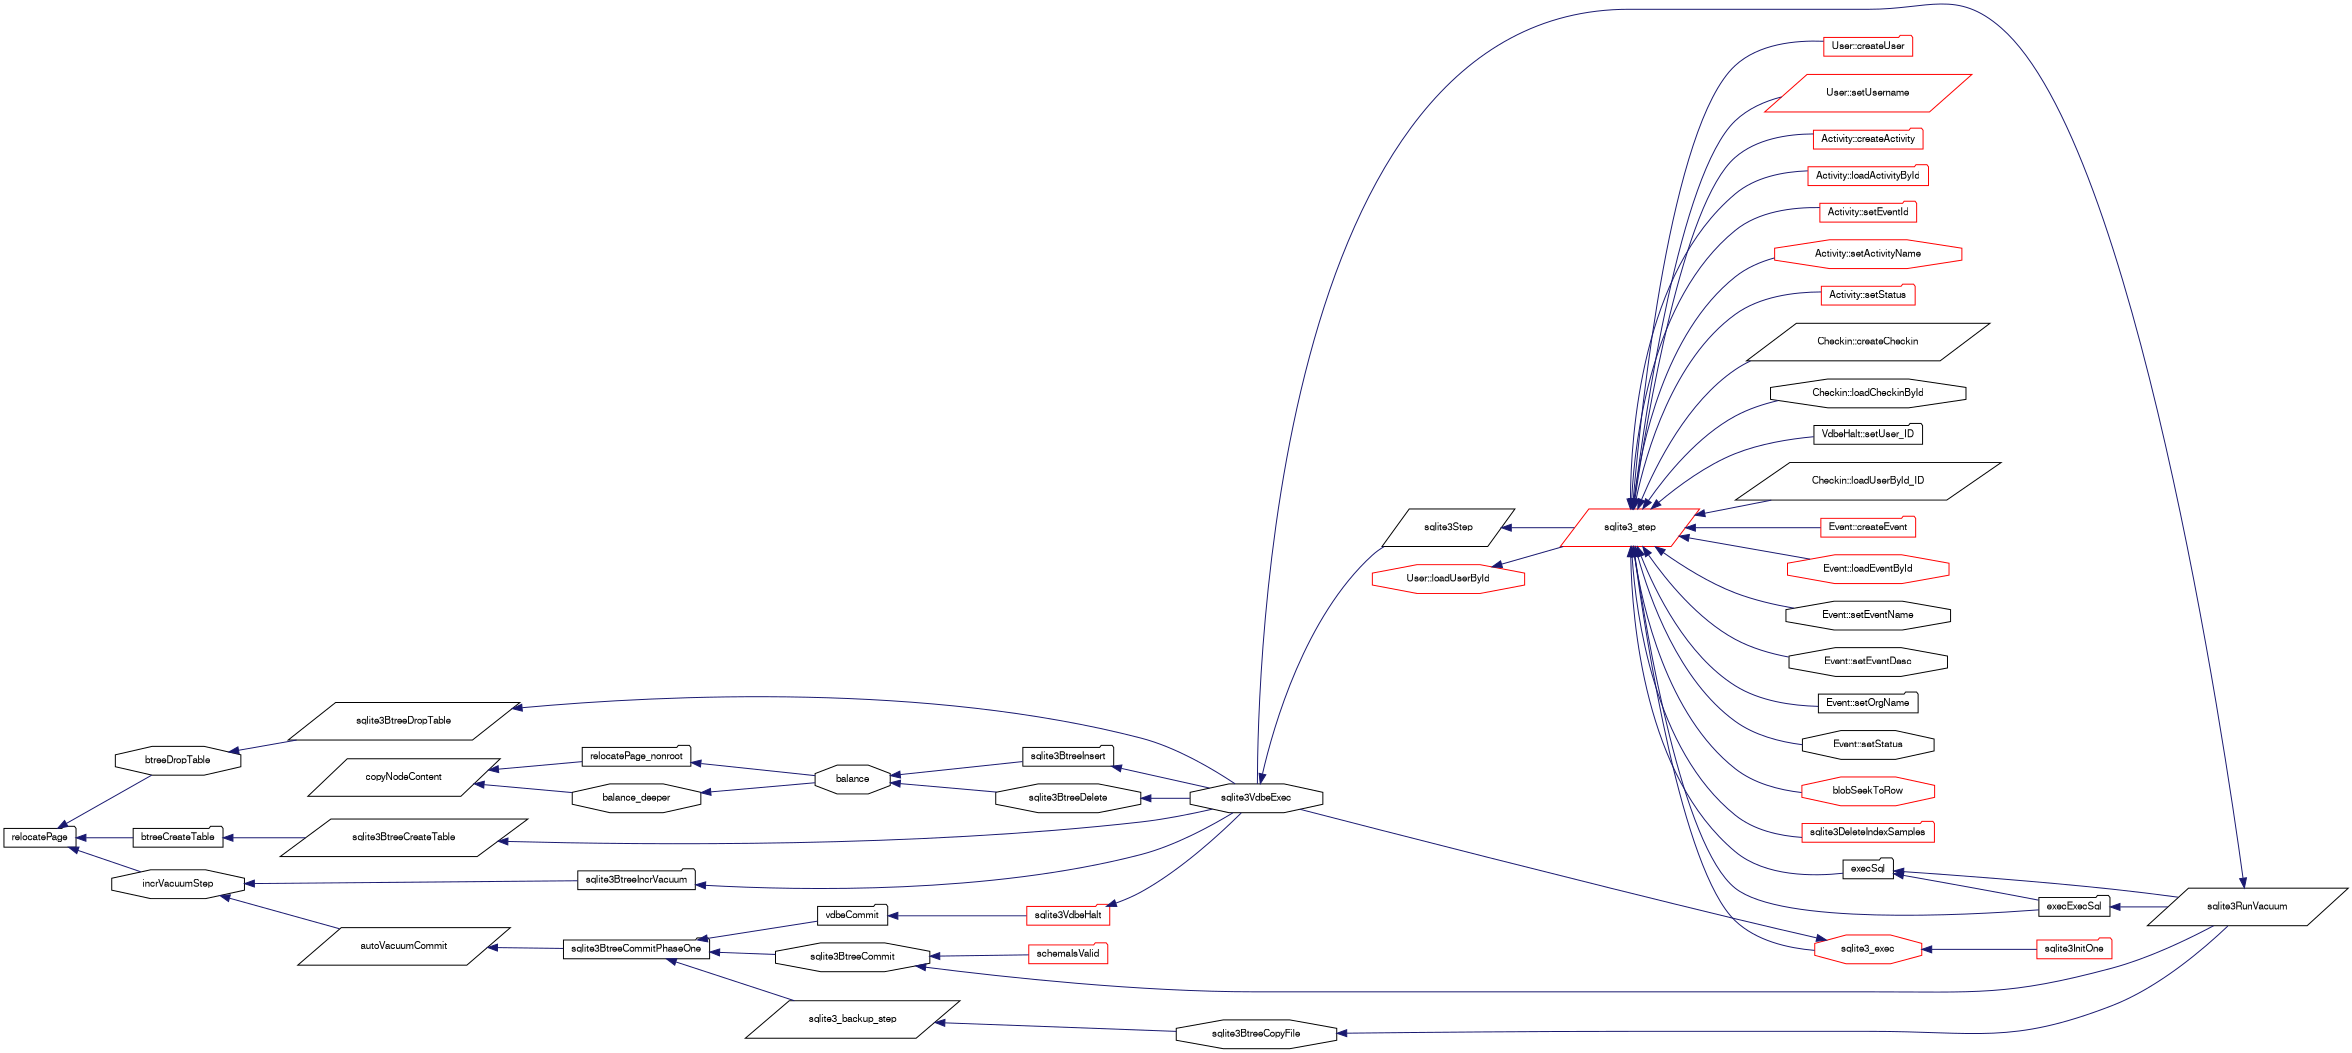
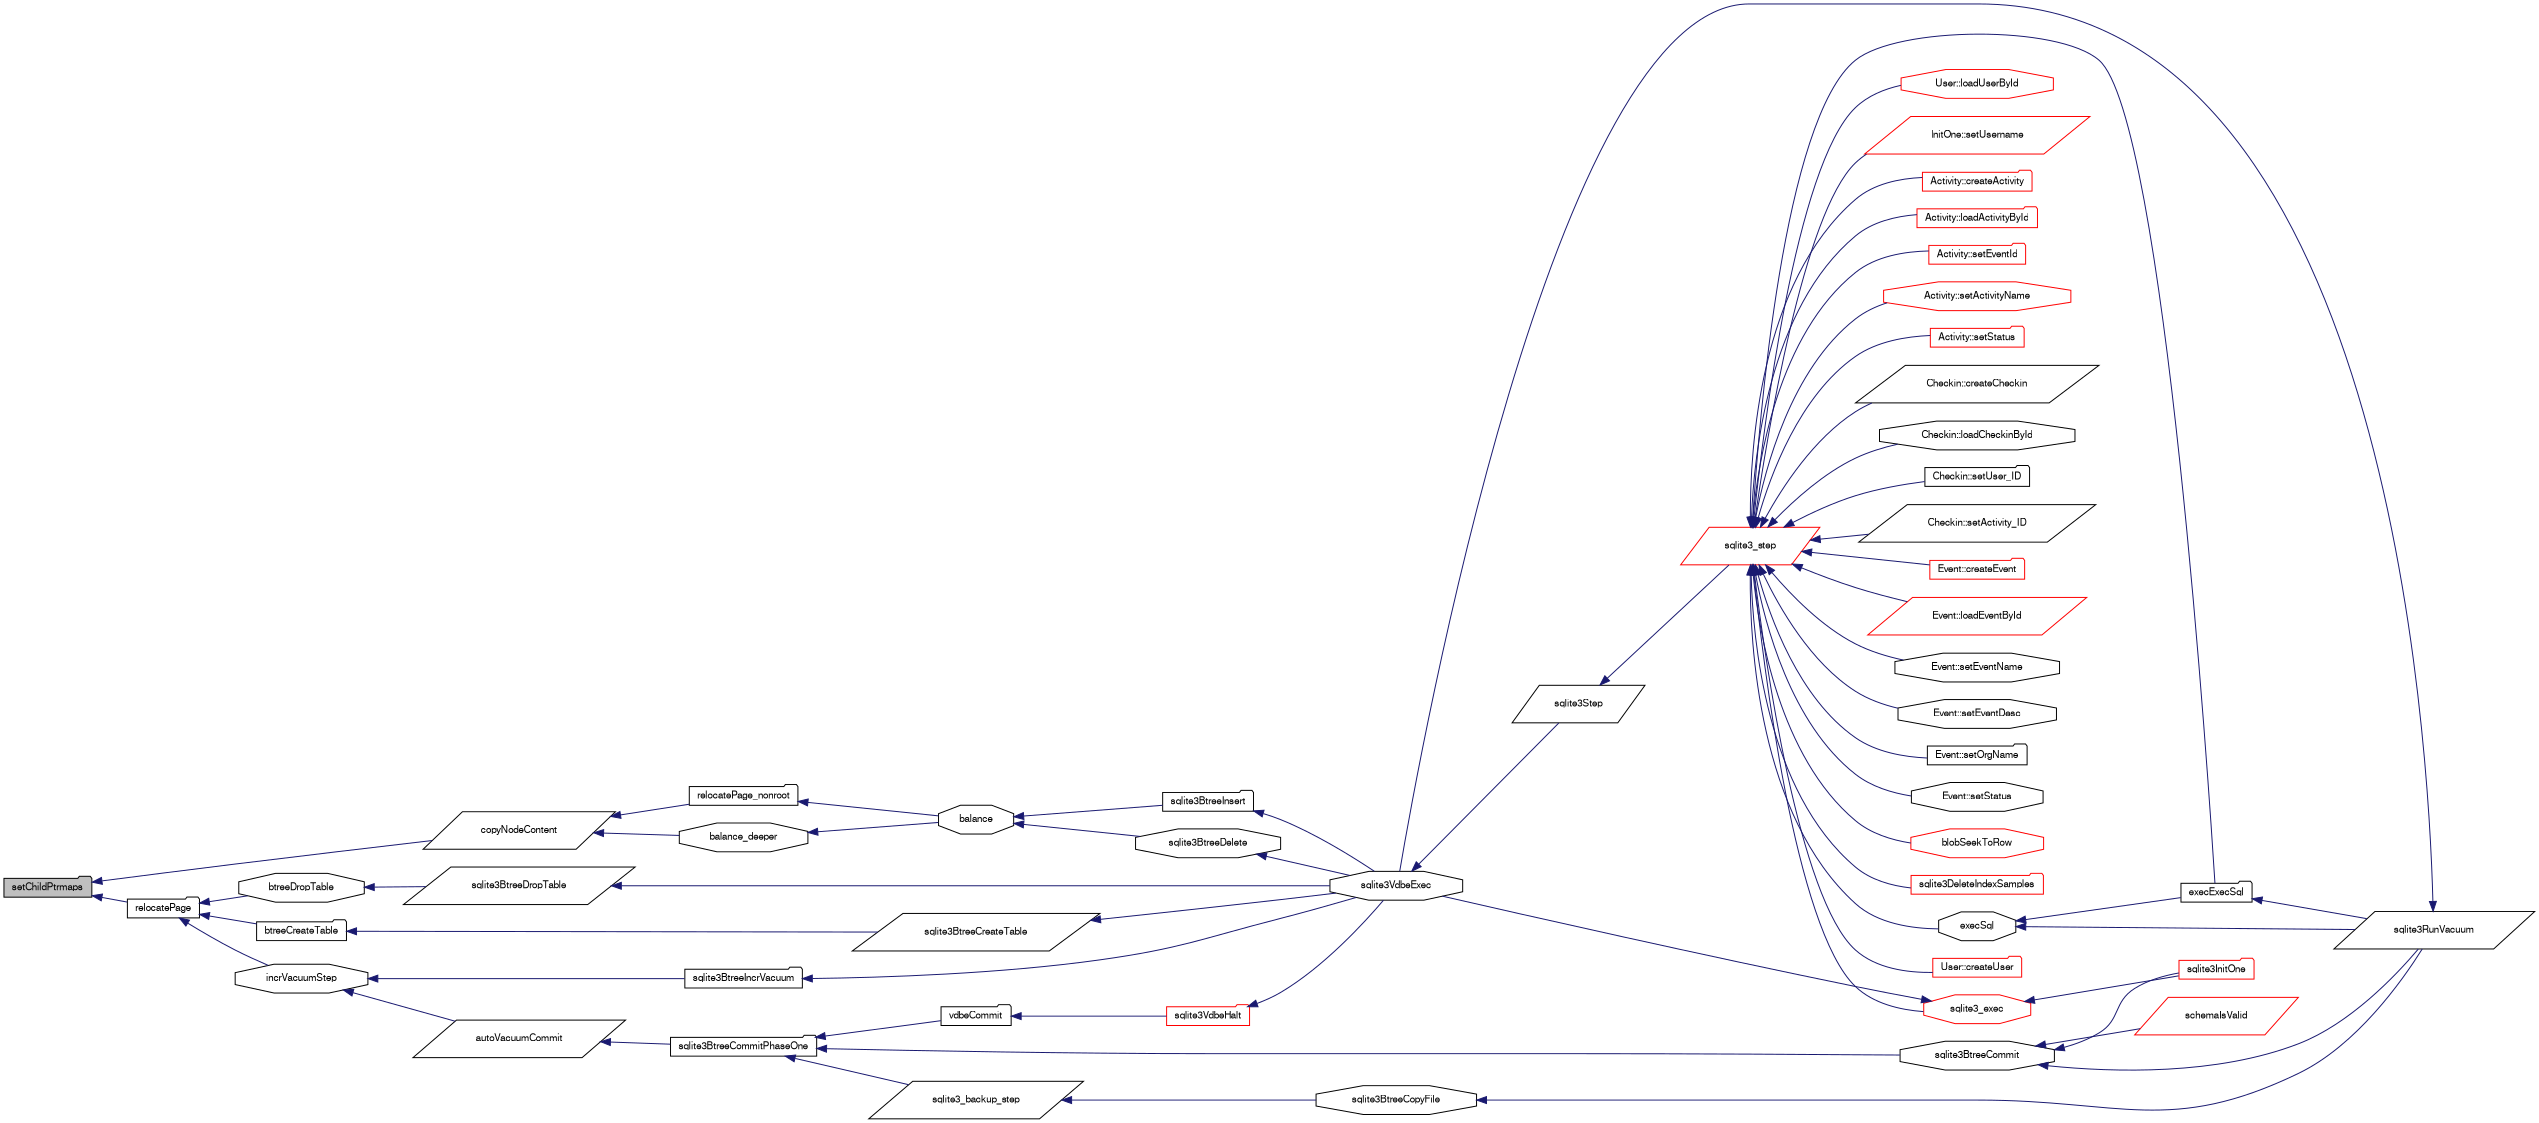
node "User::setUsername": label "User::setUsername" -> "InitOne::setUsername"
node "VdbeHalt::setUser_ID": label "VdbeHalt::setUser_ID" -> "Checkin::setUser_ID"
node "Checkin::loadUserById_ID": label "Checkin::loadUserById_ID" -> "Checkin::setActivity_ID"
edge "sqlite3_step" -> "User::loadUserById": reversed
node "Event::loadEventById": shape octagon -> parallelogram
node "execSql": shape folder -> octagon
node "setChildPtrmaps": added
node "schemaIsValid": shape folder -> parallelogram
edge "sqlite3InitOne" -> "sqlite3BtreeCommit": added
